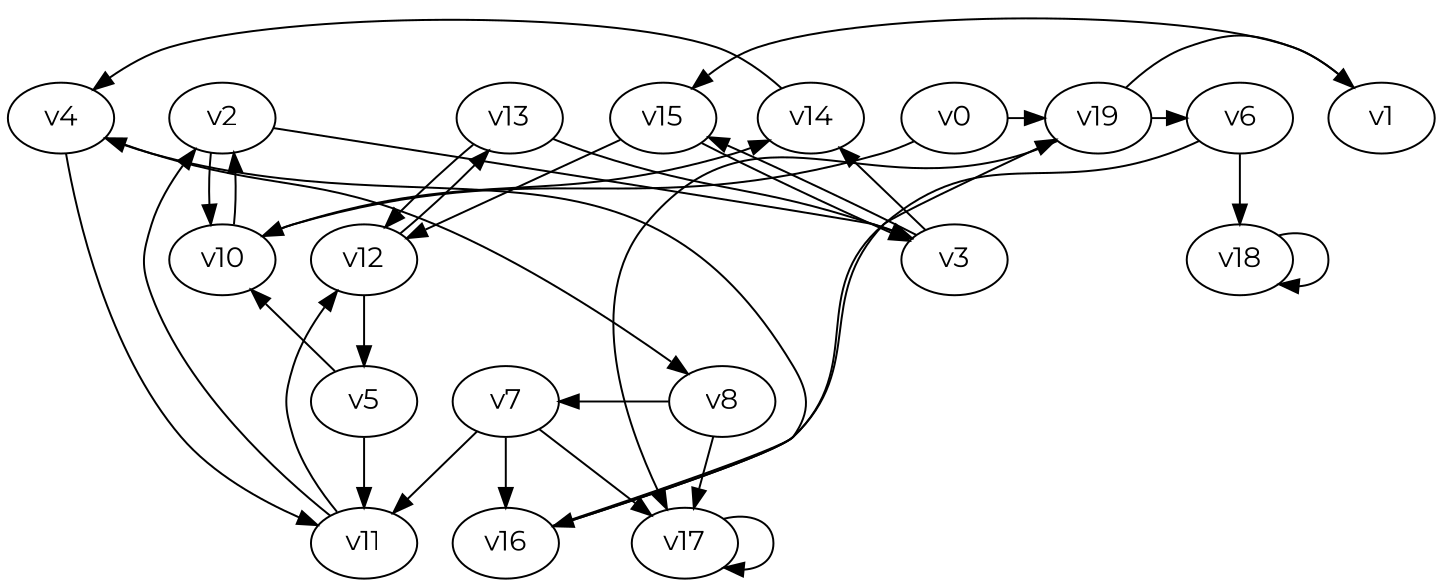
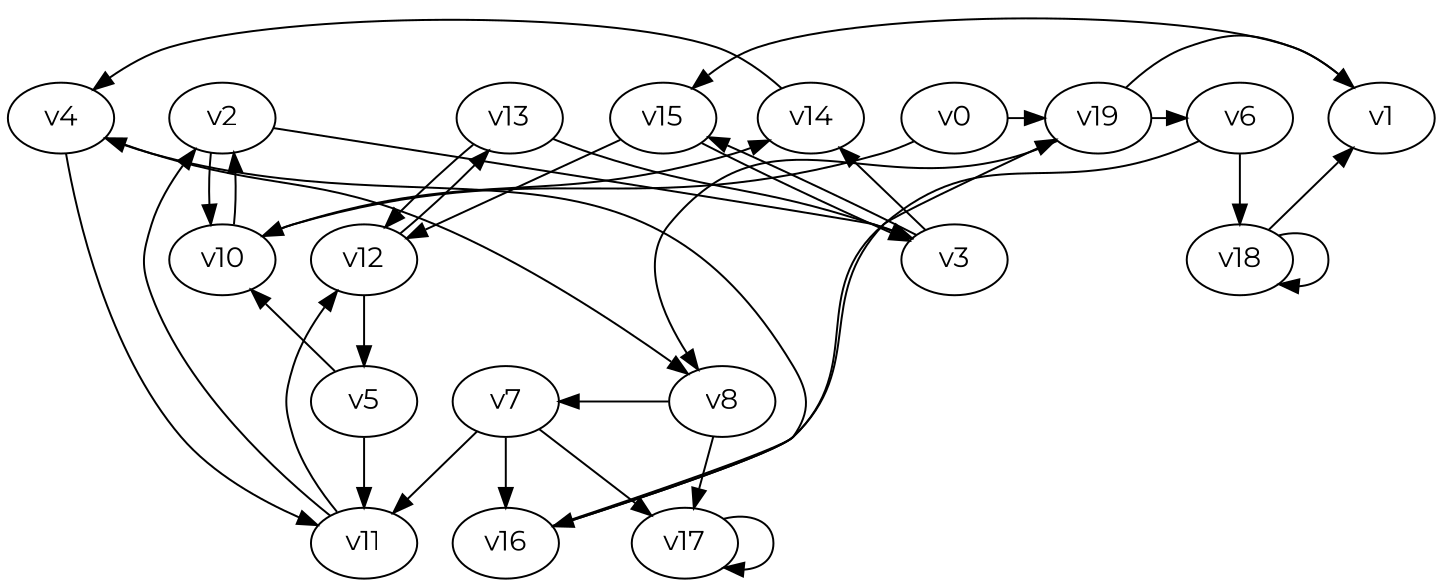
edge "v18" -> "v1": added
edge "v19" -> "v17": now "v19" -> "v8"
